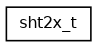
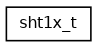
node "sht2x_t": label "sht2x_t" -> "sht1x_t"
